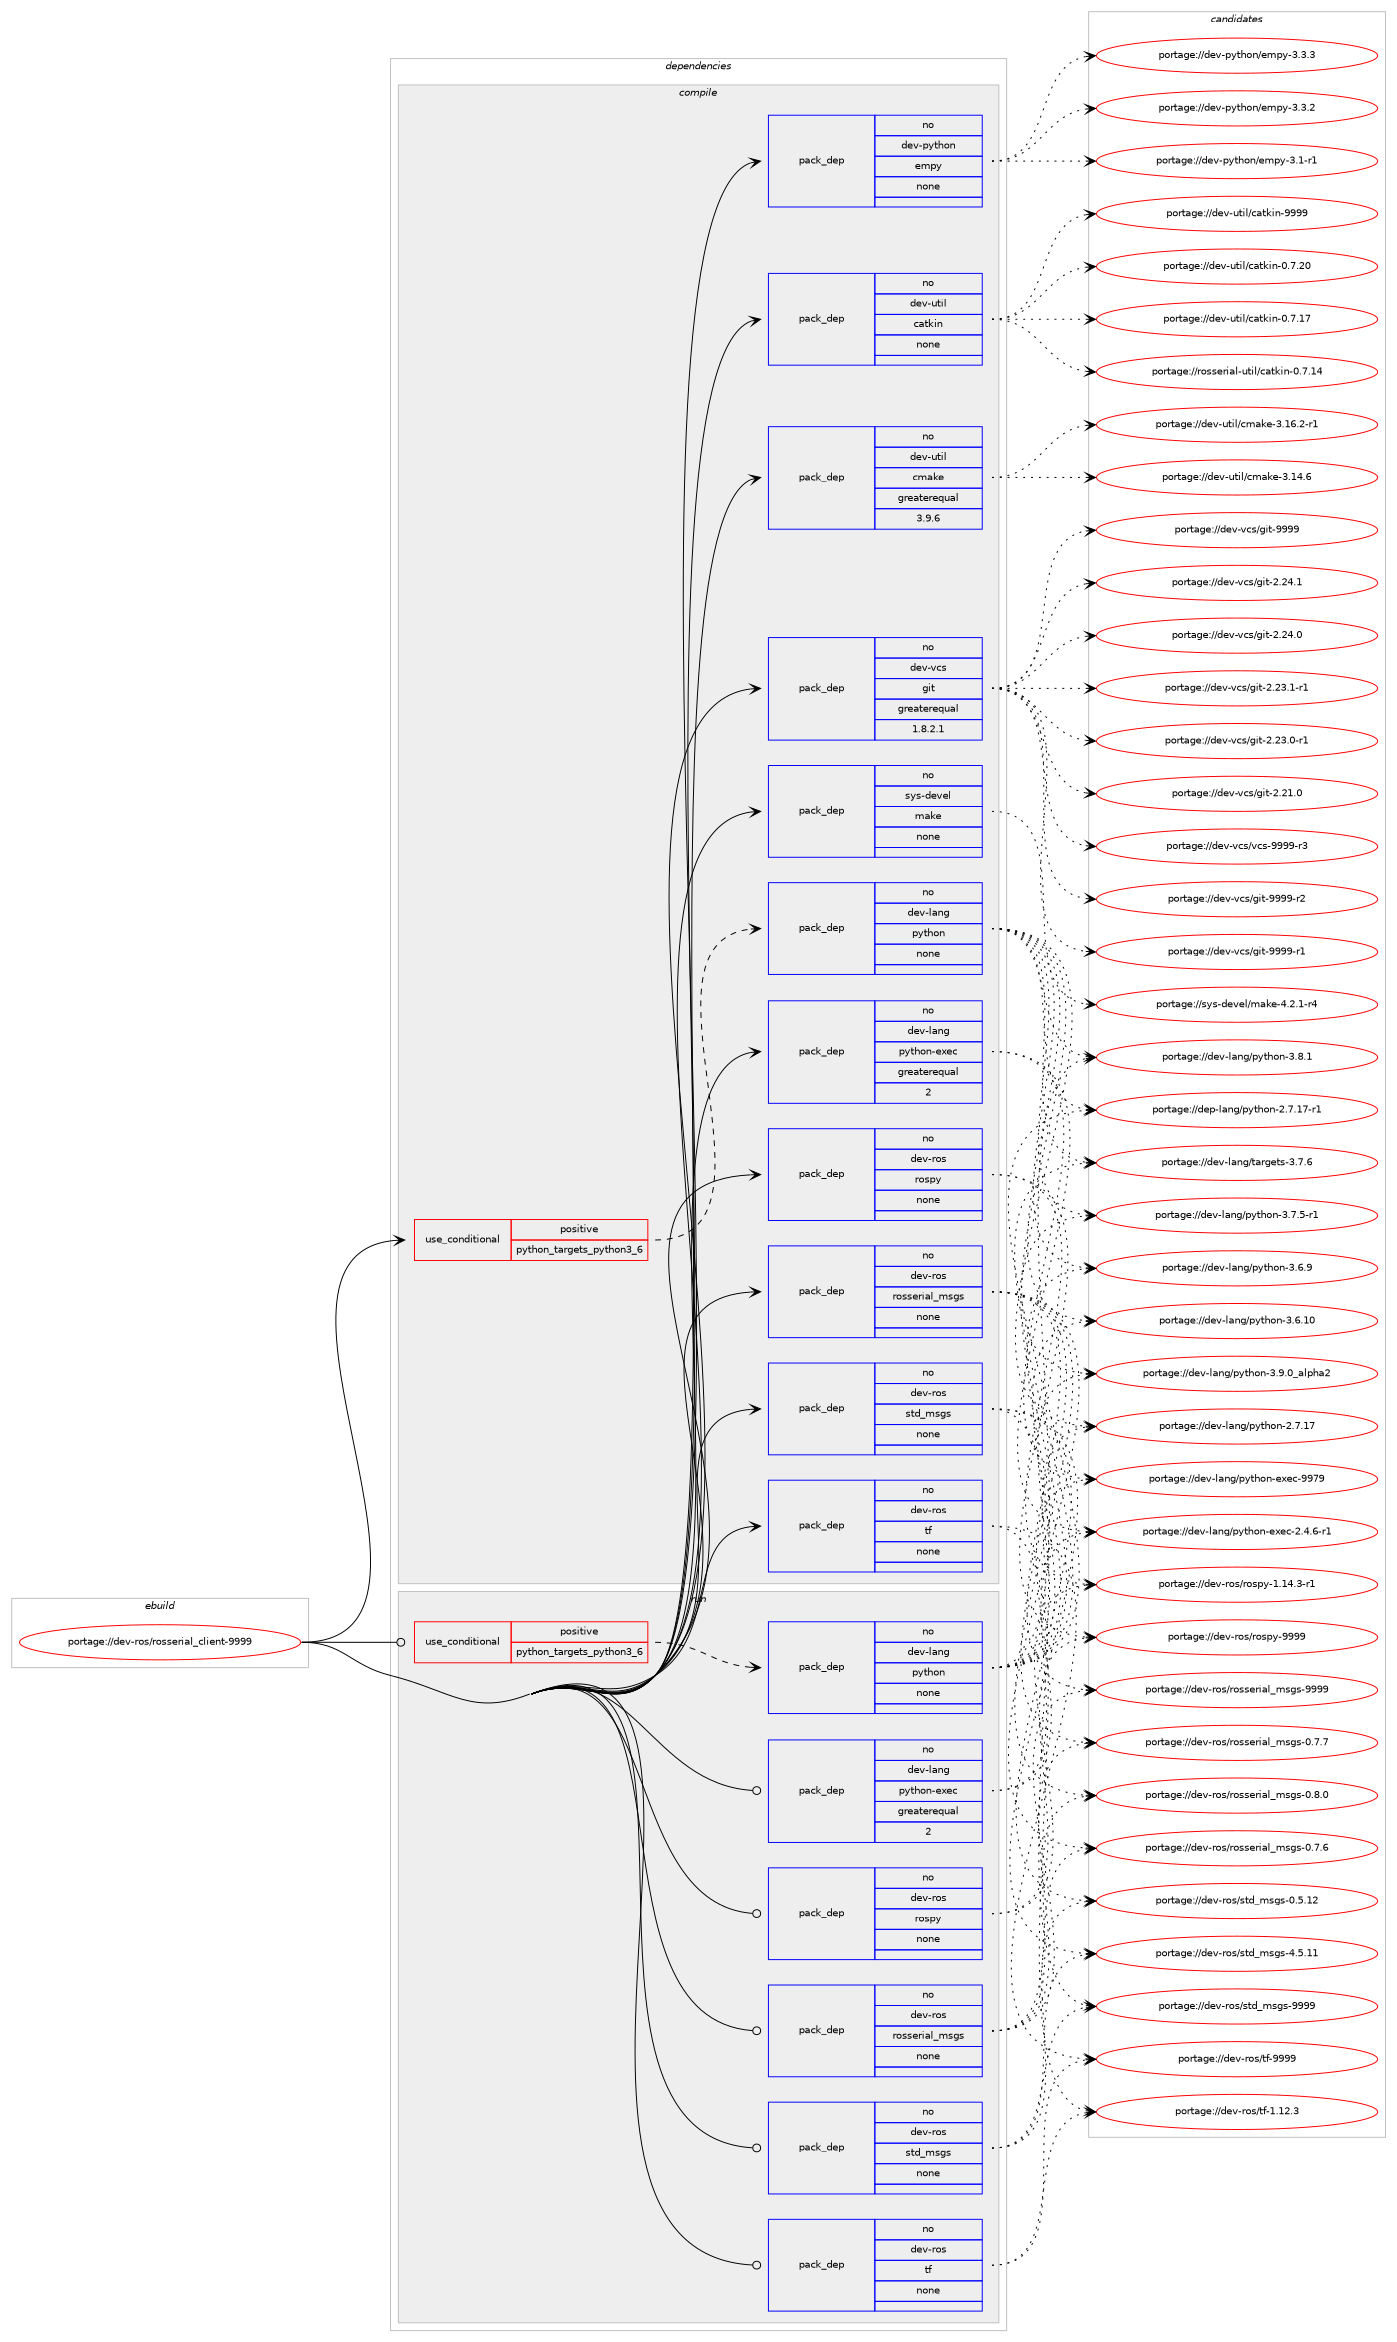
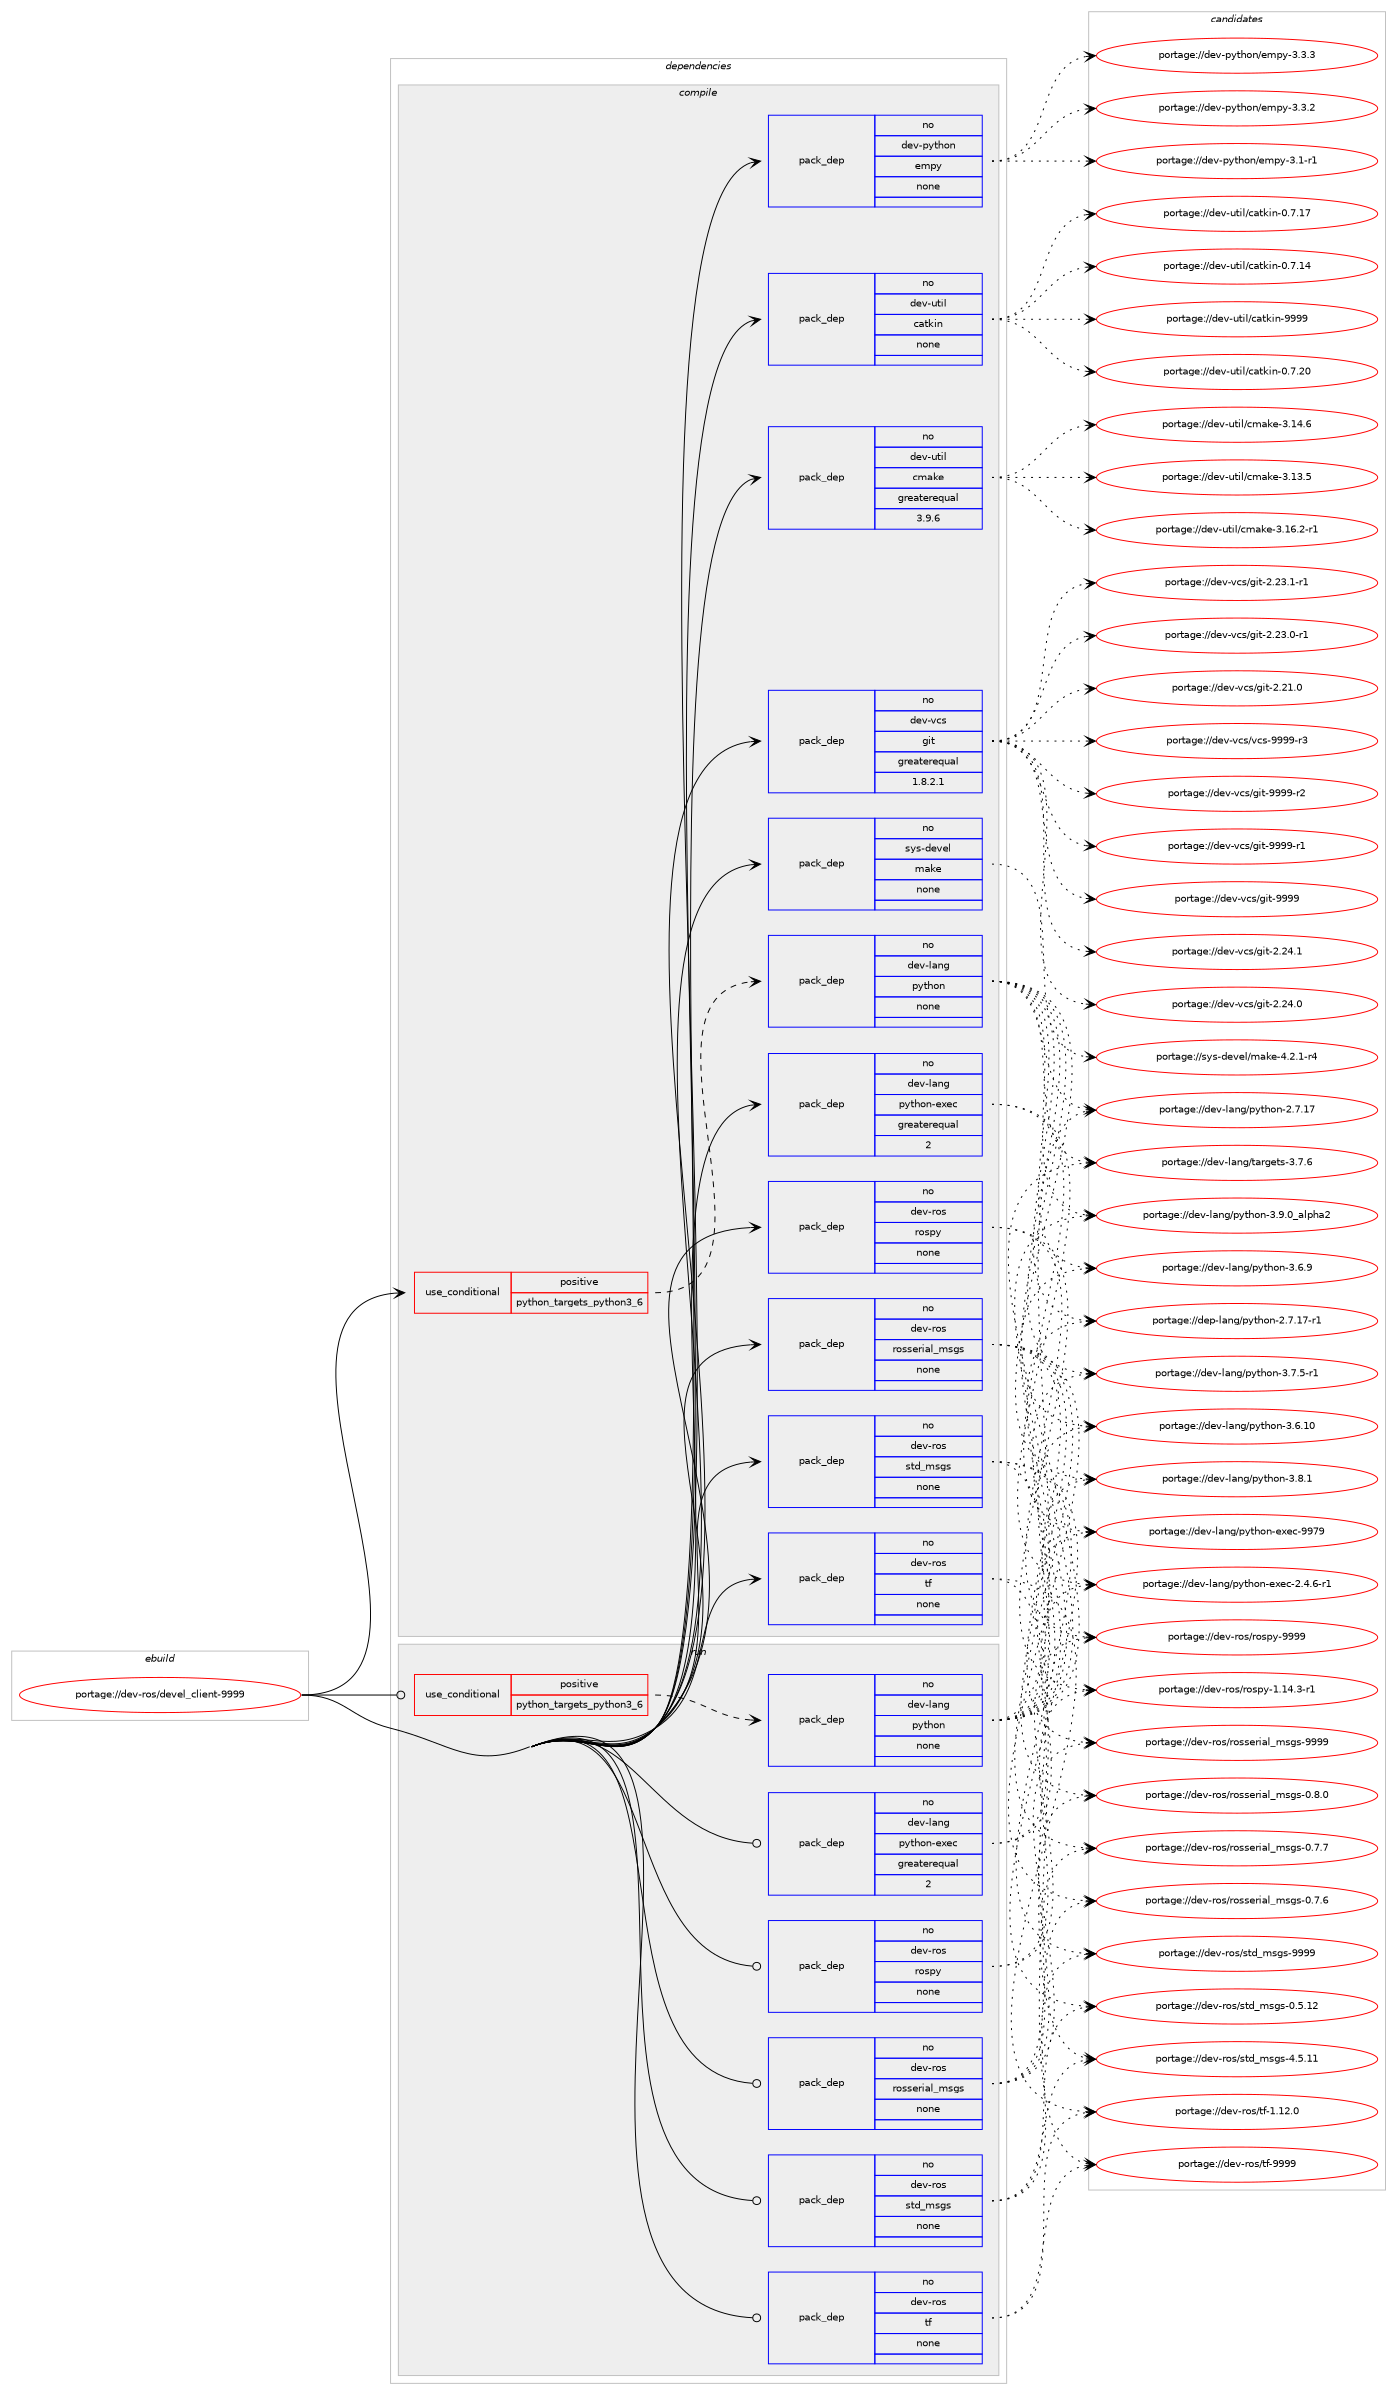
node "portage://rosserial-util/catkin-0.7.14": label "portage://rosserial-util/catkin-0.7.14" -> "portage://dev-util/catkin-0.7.14"
node "portage://dev-util/cmake-3.13.5": added
node "portage://dev-ros/rosserial_client-9999": label "portage://dev-ros/rosserial_client-9999" -> "portage://dev-ros/devel_client-9999"
node "portage://dev-ros/tf-1.12.3": label "portage://dev-ros/tf-1.12.3" -> "portage://dev-ros/tf-1.12.0"
